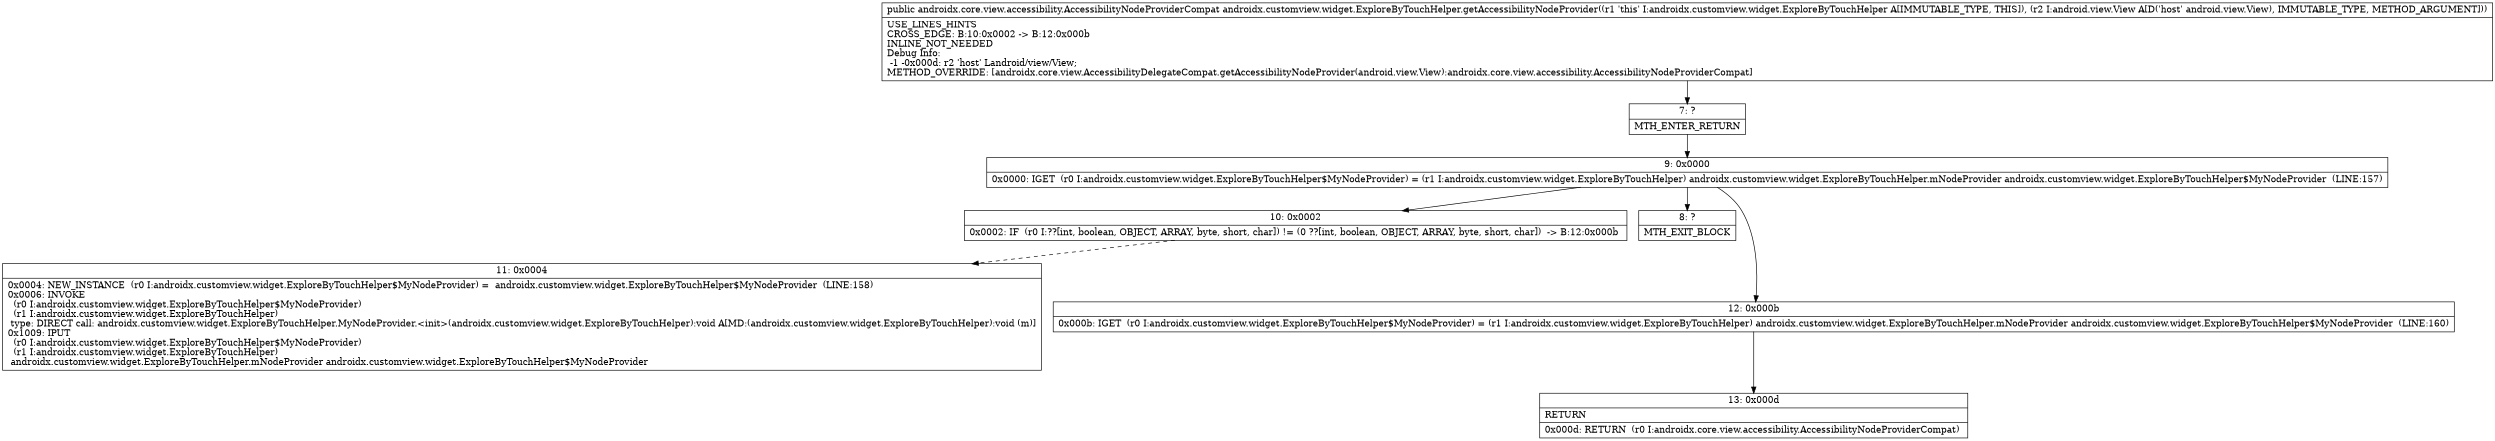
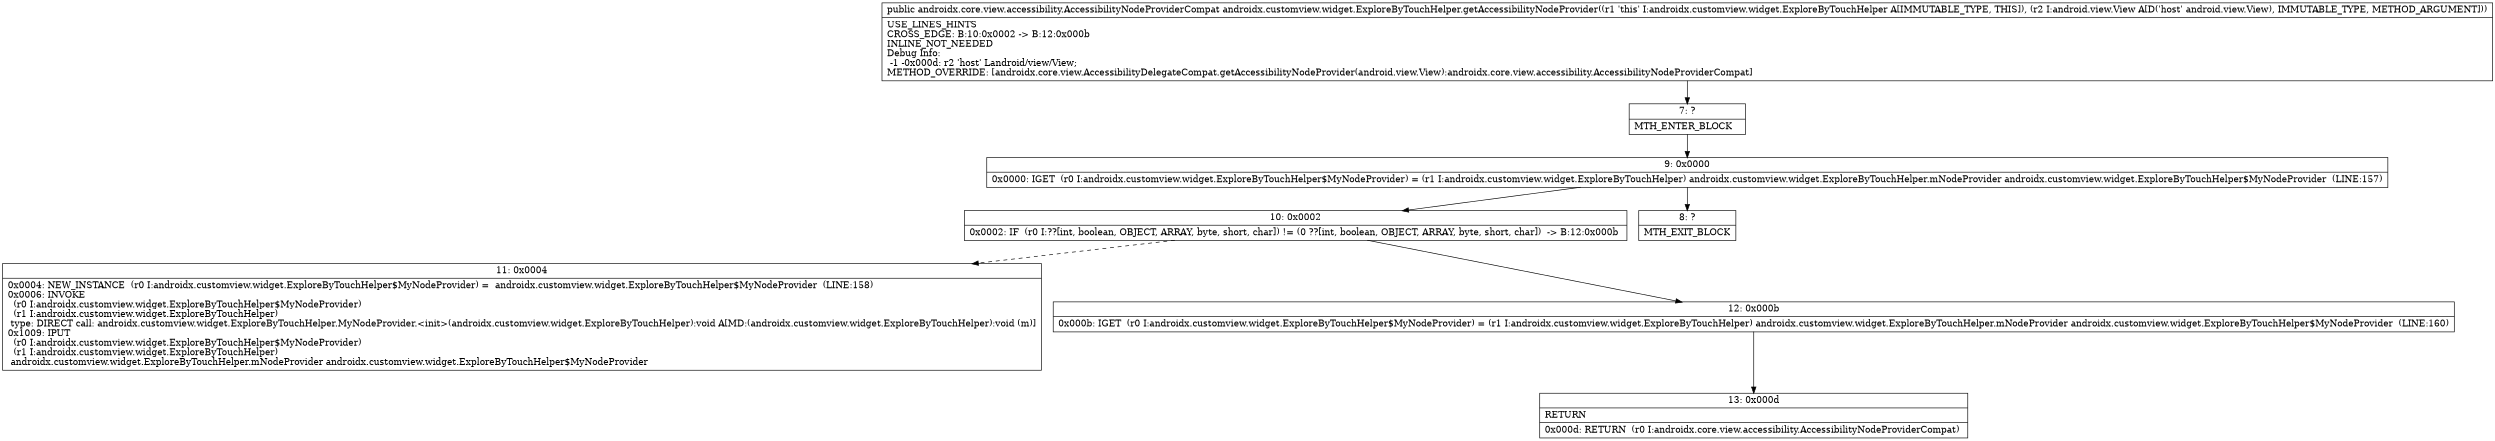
node "7: ?": text "MTH_ENTER_RETURN" -> "MTH_ENTER_BLOCK"
edge "9: 0x0000" -> "12: 0x000b": now "10: 0x0002" -> "12: 0x000b"
